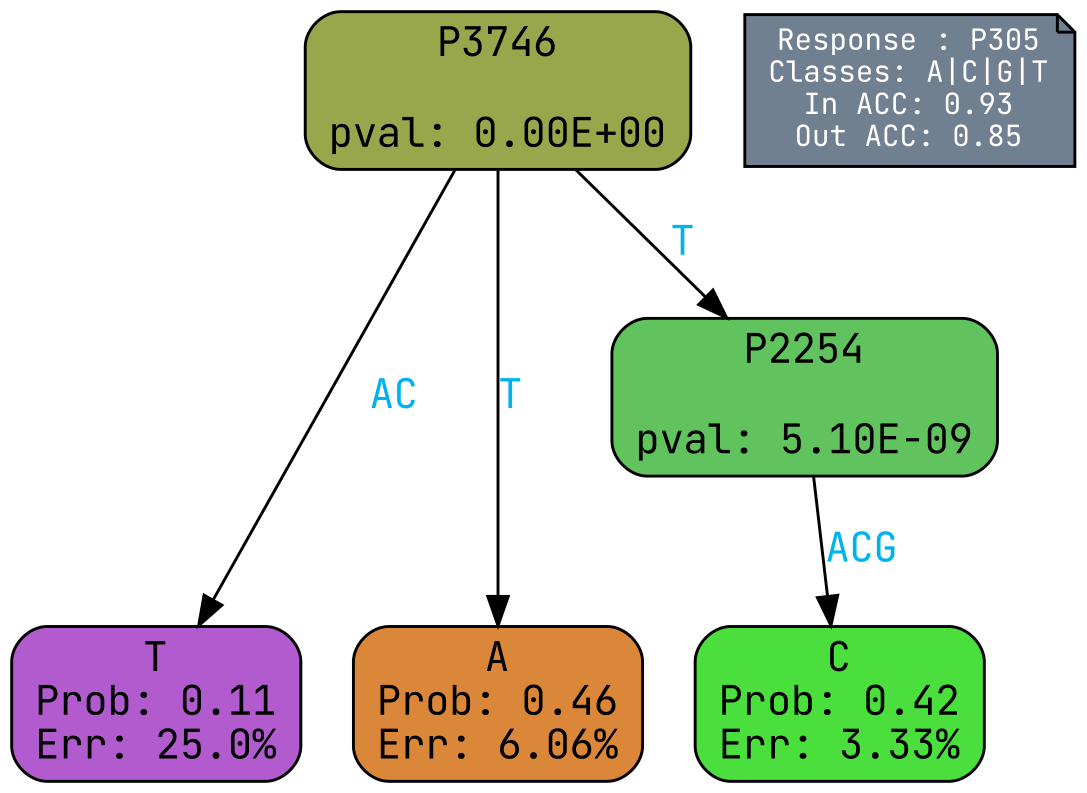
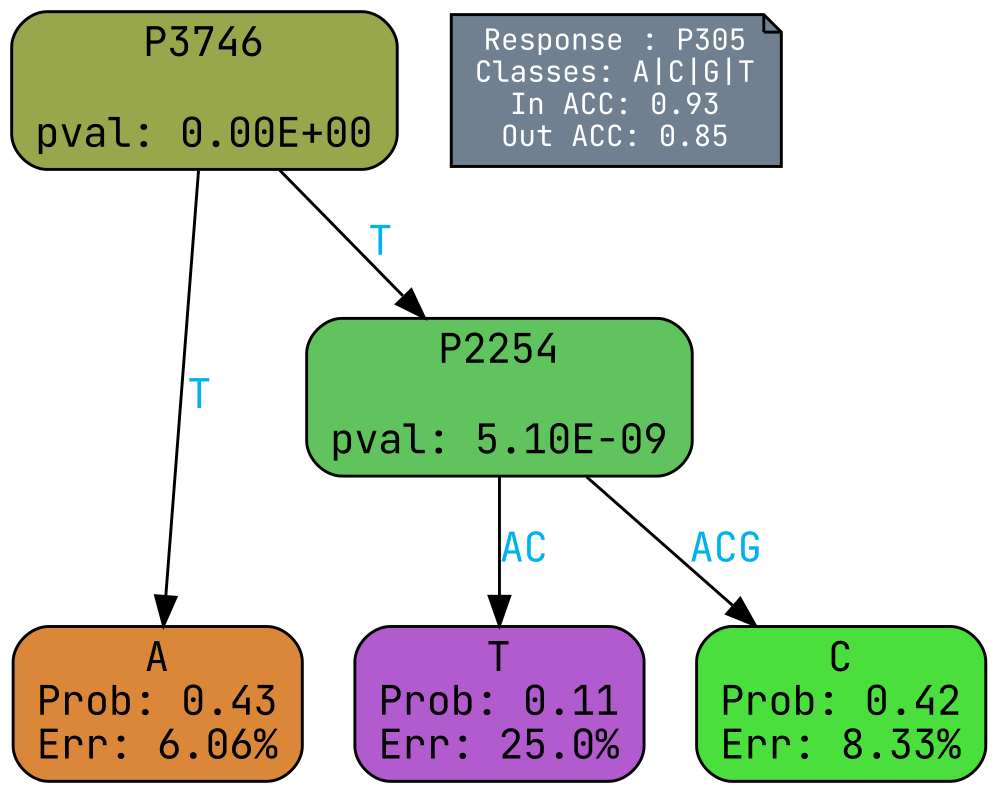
edge "P3746 pval: 0.00E+00" -> "T Prob: 0.11 Err: 25.0%": now "P2254 pval: 5.10E-09" -> "T Prob: 0.11 Err: 25.0%"
node "A Prob: 0.46 Err: 6.06%": label "A Prob: 0.46 Err: 6.06%" -> "A Prob: 0.43 Err: 6.06%"
node "C Prob: 0.42 Err: 3.33%": label "C Prob: 0.42 Err: 3.33%" -> "C Prob: 0.42 Err: 8.33%"
